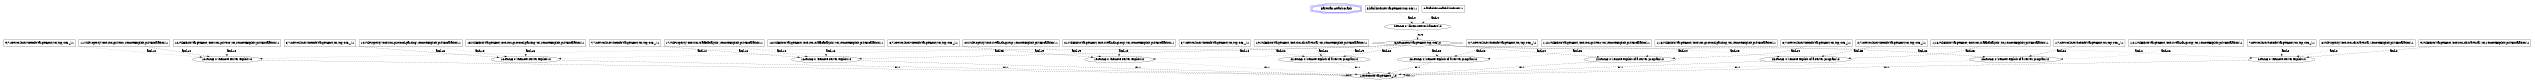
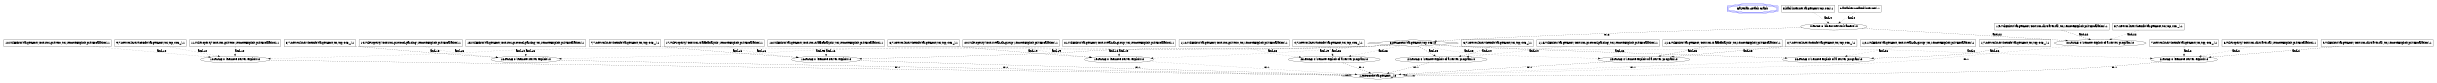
edge "3:netAccess(targetHost,tcp,443):0" -> "22:RULE 4 (remote exploit of a server program):0": now "4:RULE 8 (direct network access):0" -> "22:RULE 4 (remote exploit of a server program):0"
